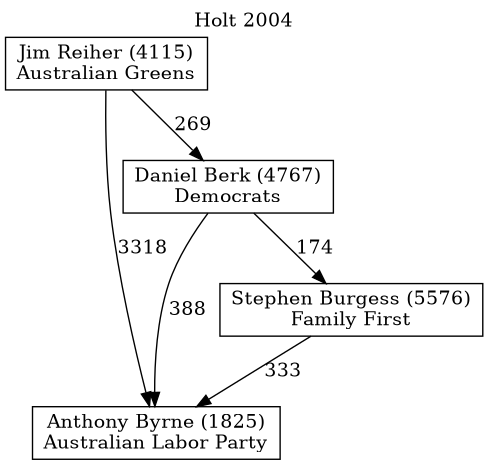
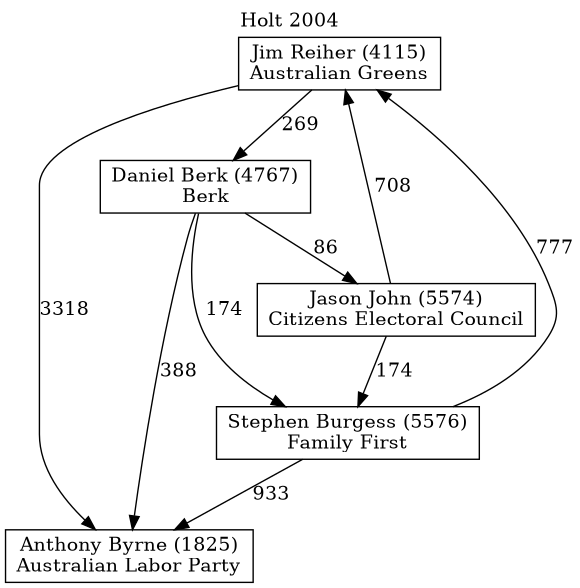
node "Daniel Berk (4767) Democrats": label "Daniel Berk (4767) Democrats" -> "Daniel Berk (4767) Berk"
edge "Stephen Burgess (5576) Family First" -> "Jim Reiher (4115) Australian Greens": added, label "777"
node "Jason John (5574) Citizens Electoral Council": added
edge "Stephen Burgess (5576) Family First" -> "Anthony Byrne (1825) Australian Labor Party": label "333" -> "933"
